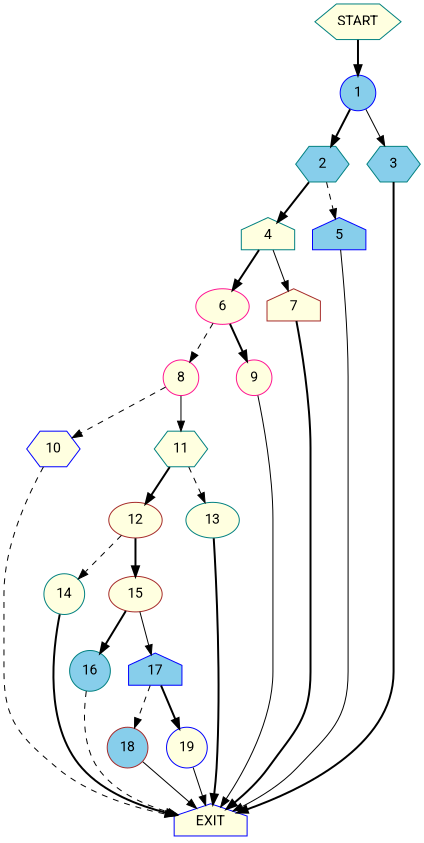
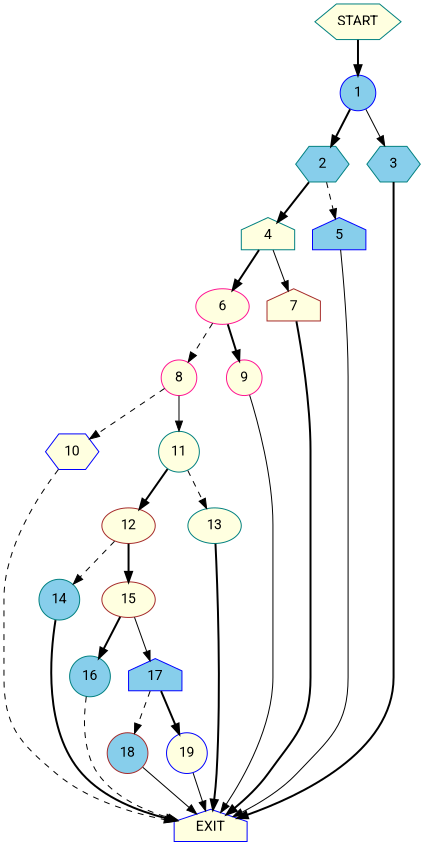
node "11": shape hexagon -> circle
node "14": fillcolor lightyellow -> skyblue
